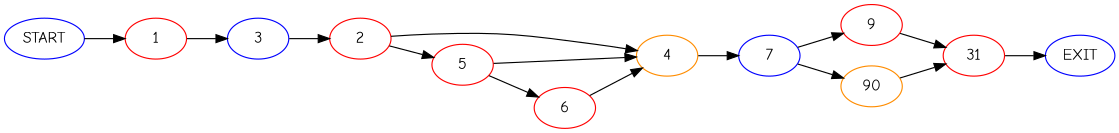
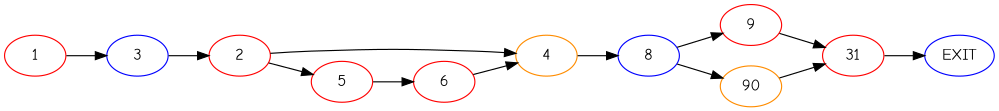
node "START": removed
node "7": label "7" -> "8"
edge "5" -> "4": removed
